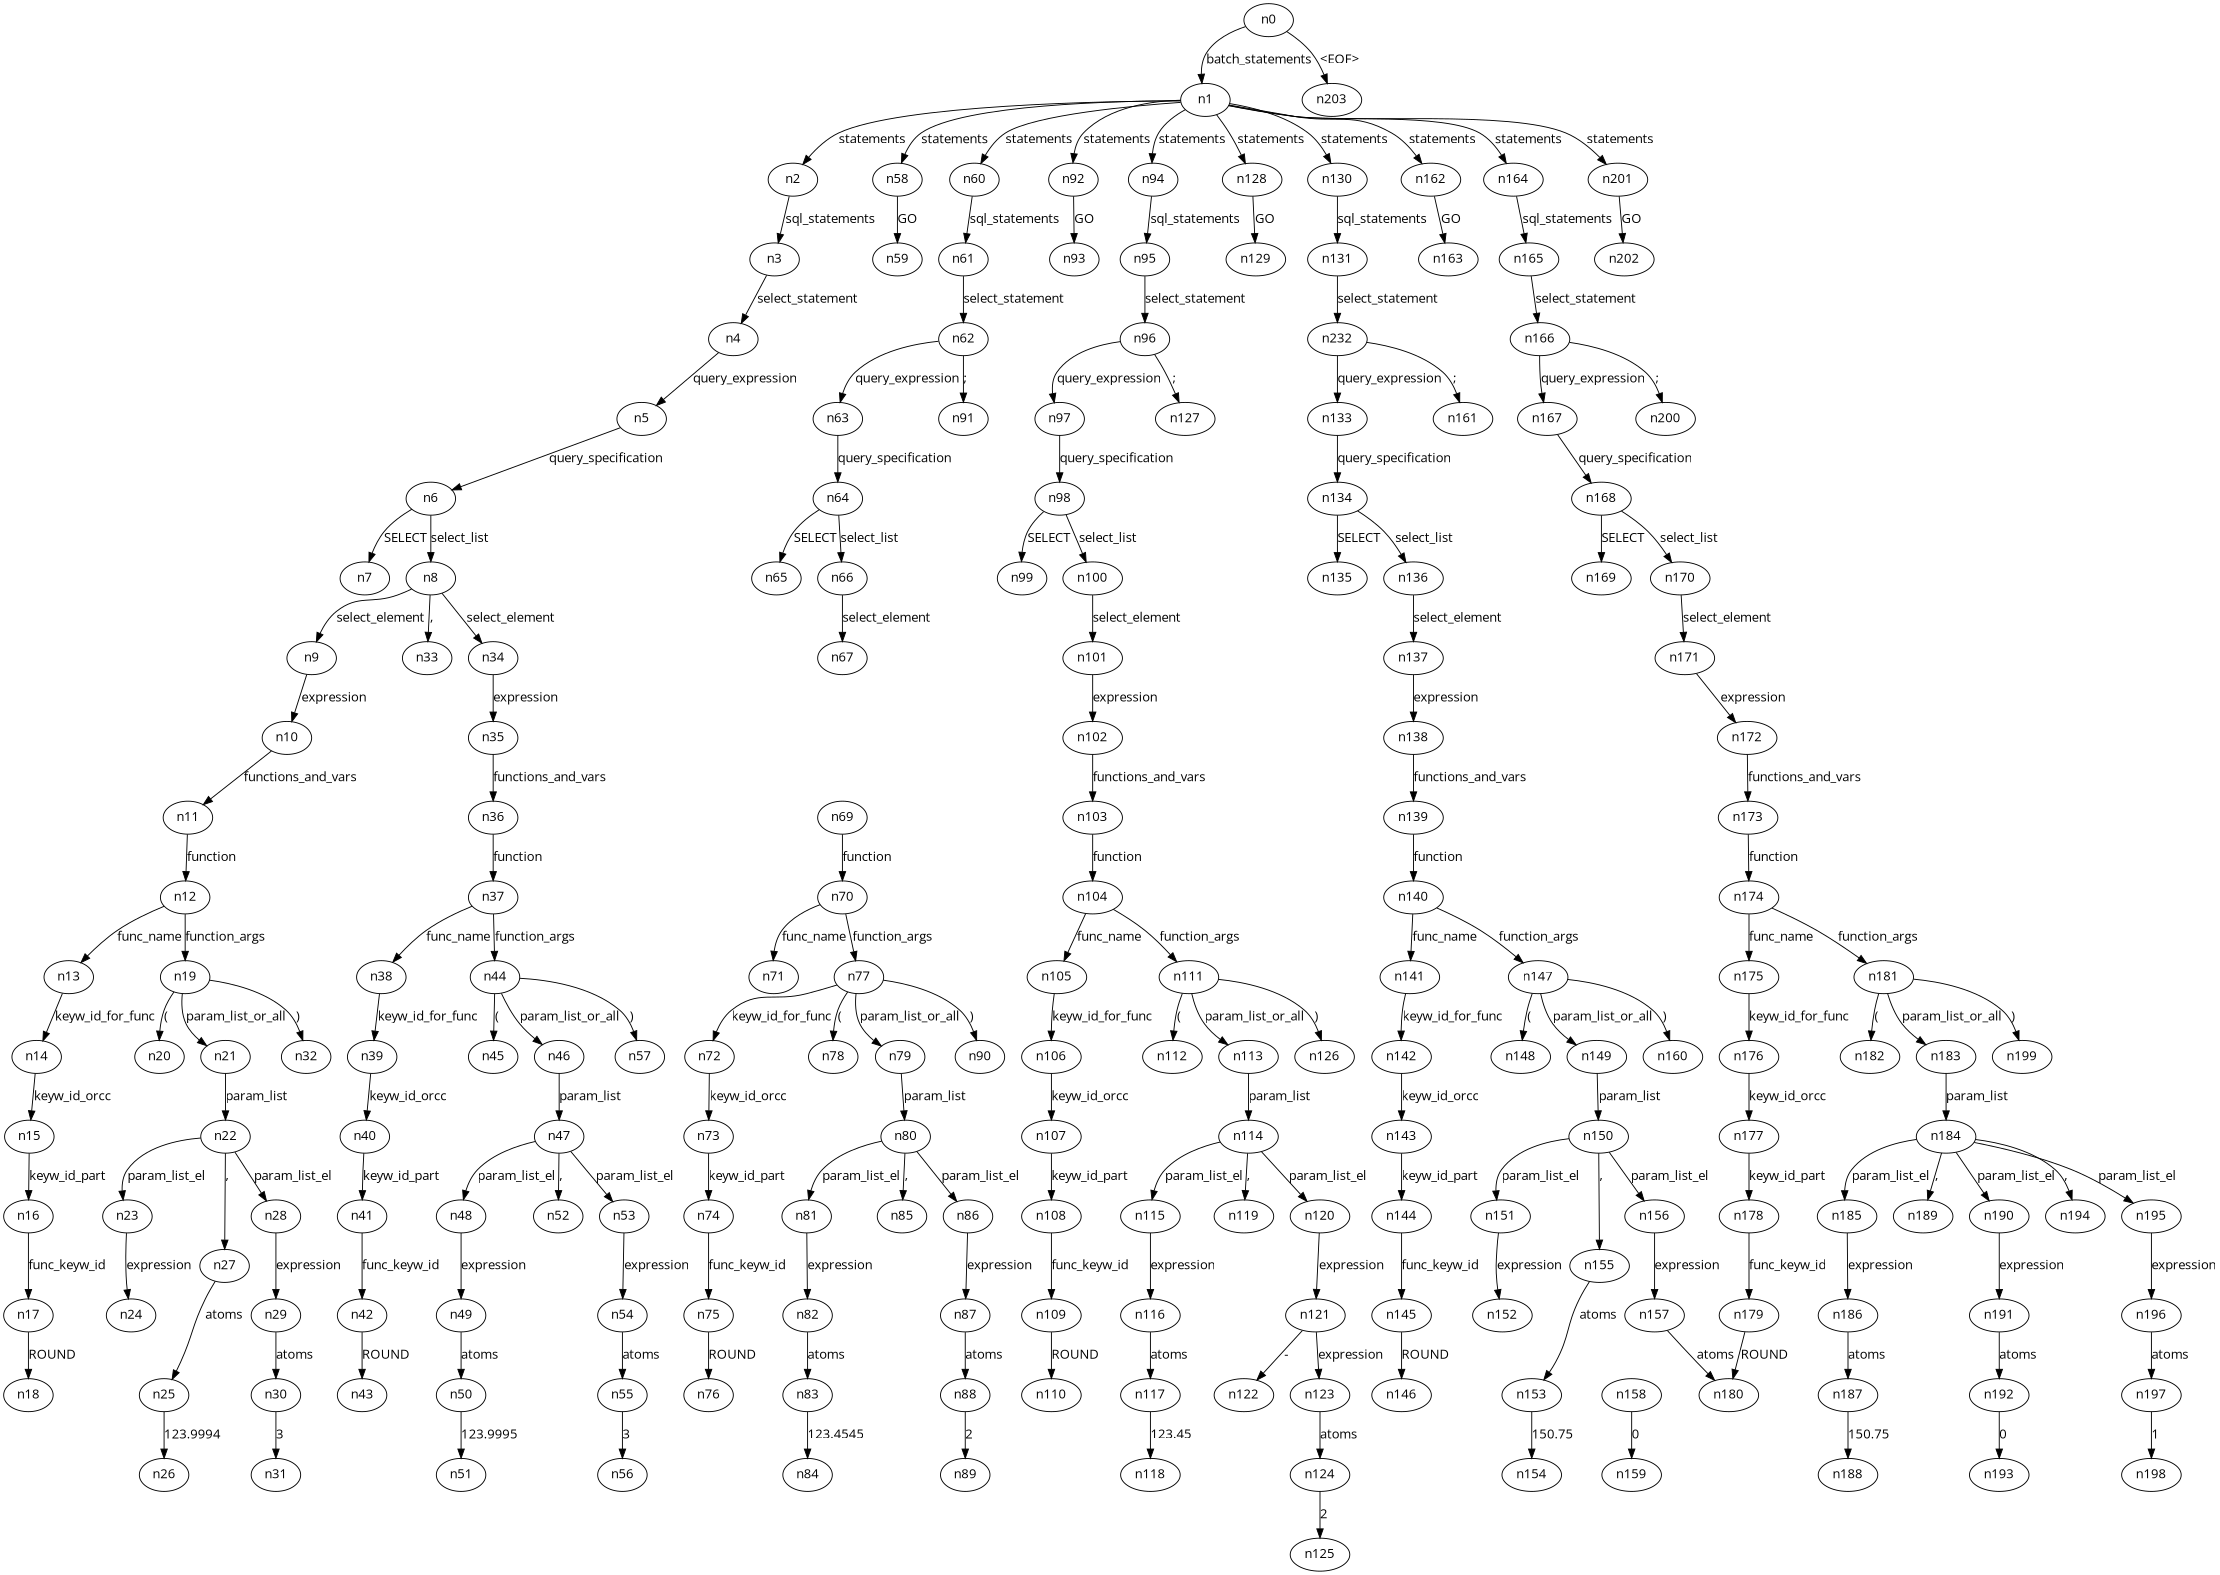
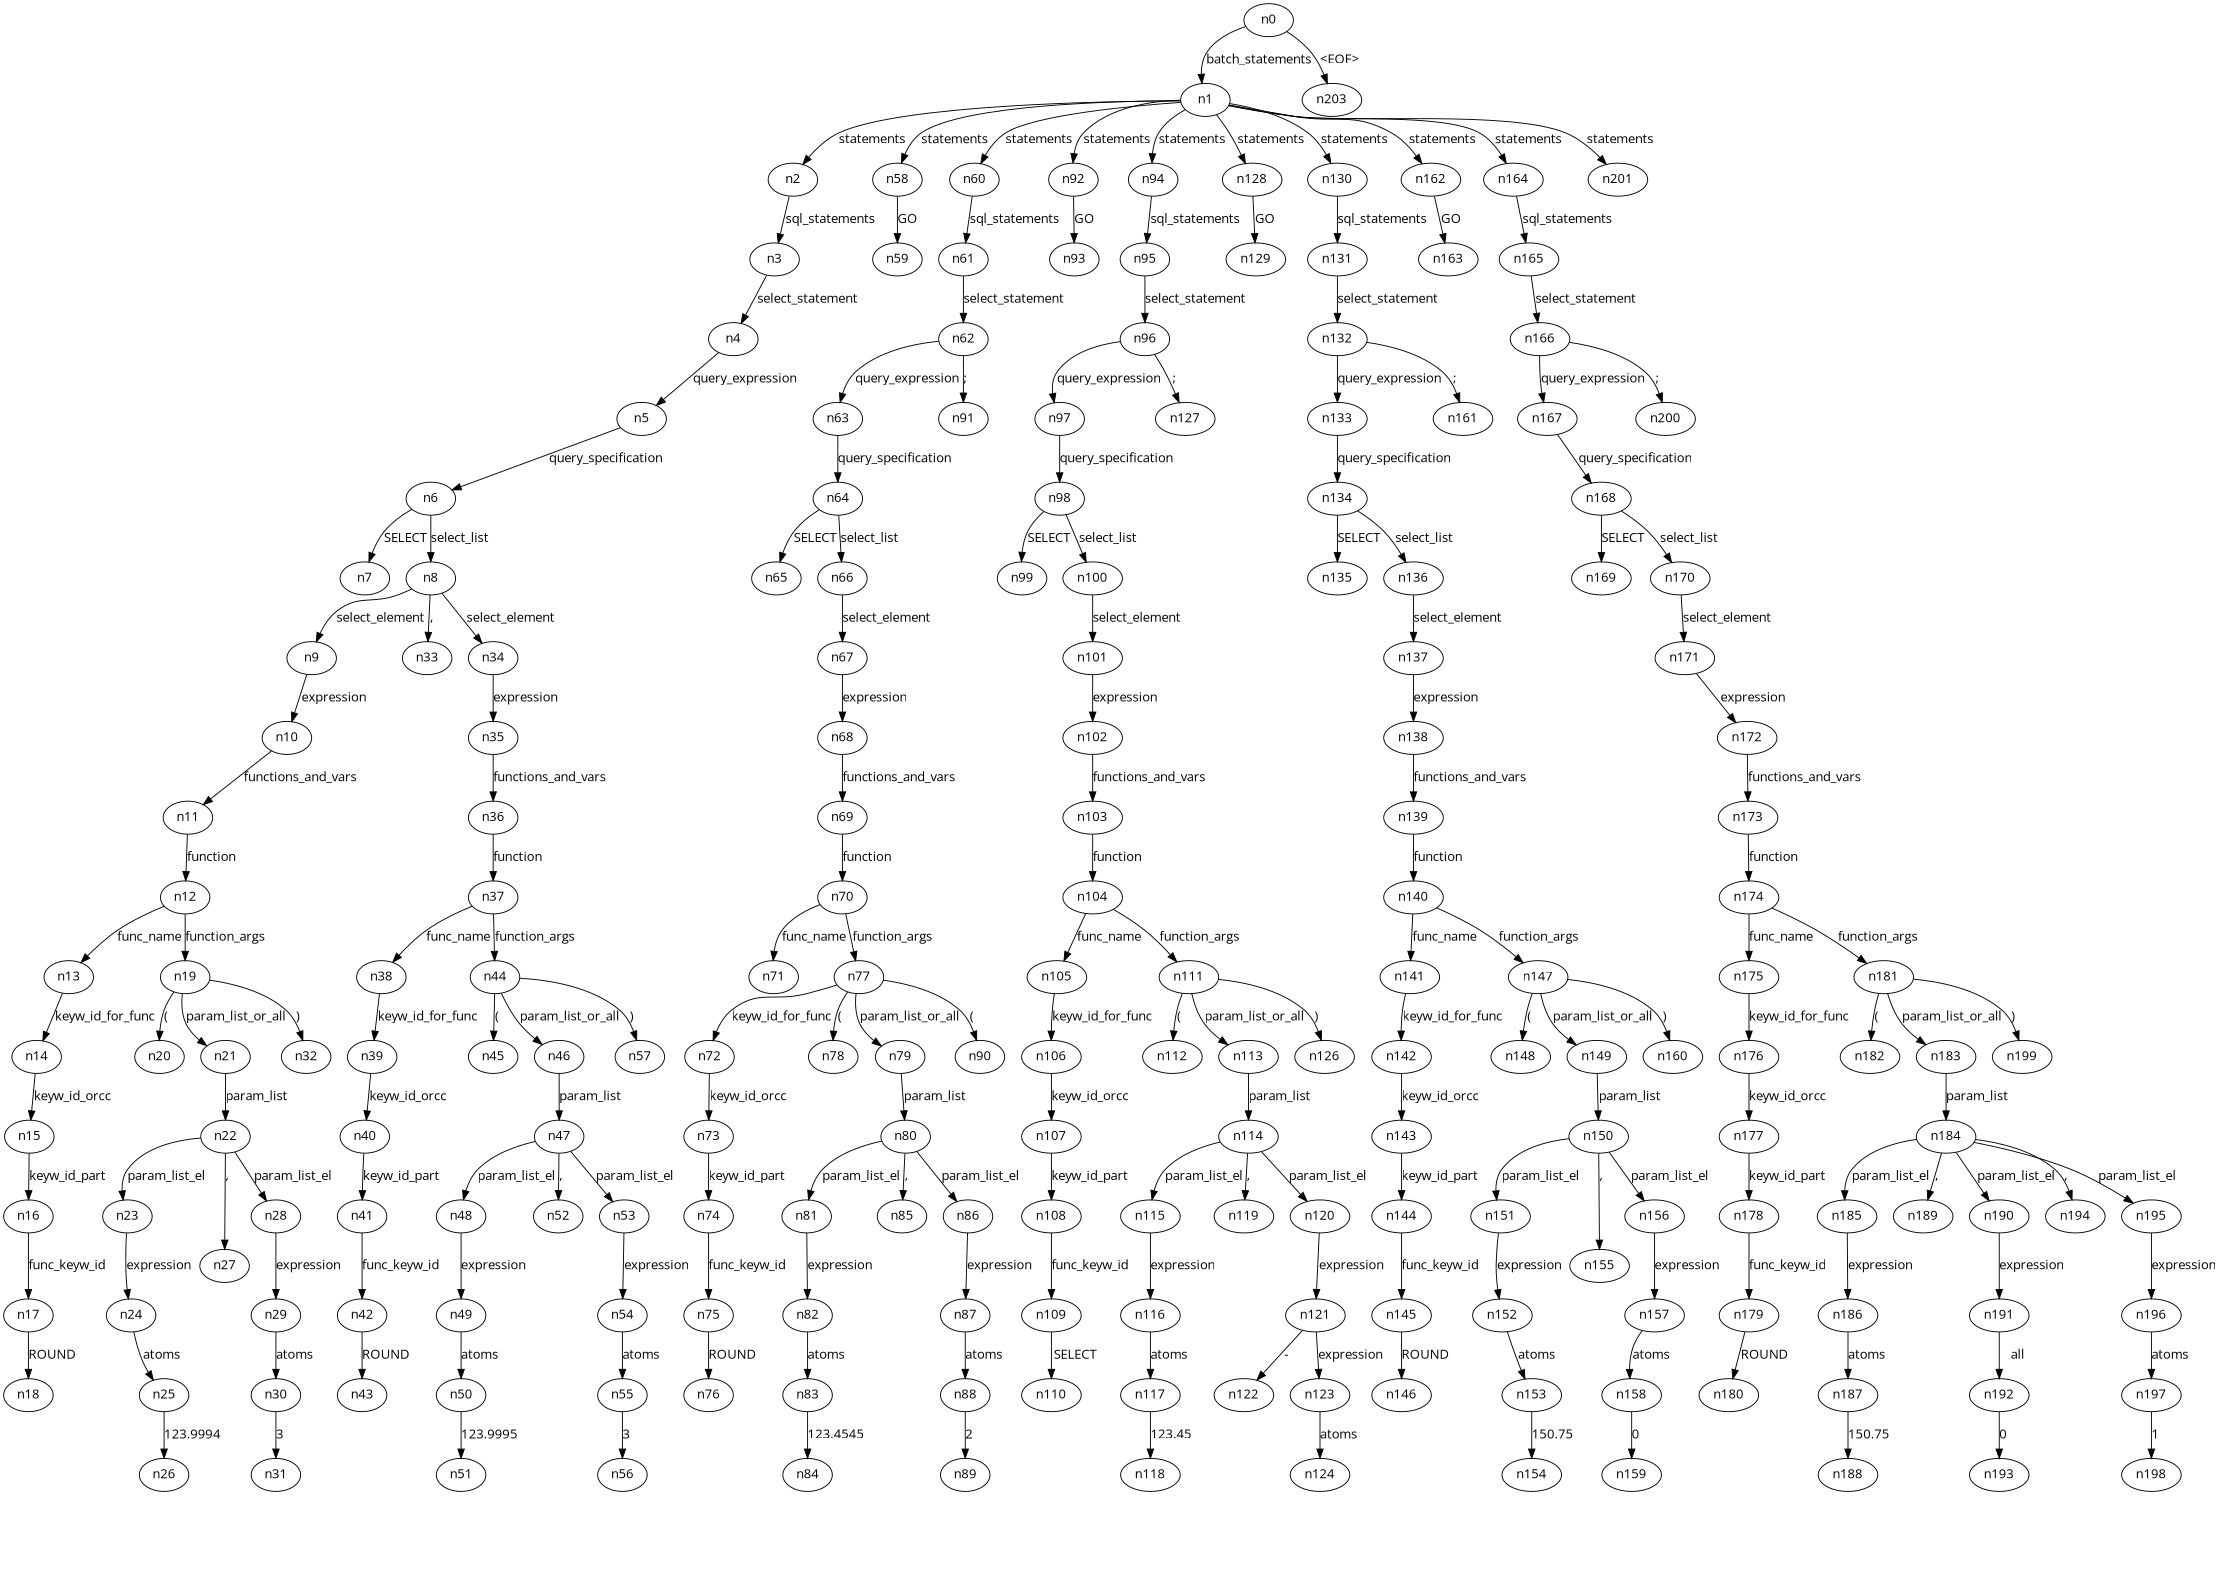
node "n202": removed
node "n232": label "n232" -> "n132"
node "n68": added
edge "n77" -> "n90": label ")" -> "("
edge "n27" -> "n25": now "n24" -> "n25"
edge "n155" -> "n153": now "n152" -> "n153"
edge "n157" -> "n180": now "n157" -> "n158"
edge "n109" -> "n110": label "ROUND" -> "SELECT"
edge "n191" -> "n192": label "atoms" -> "all"
node "n125": removed
